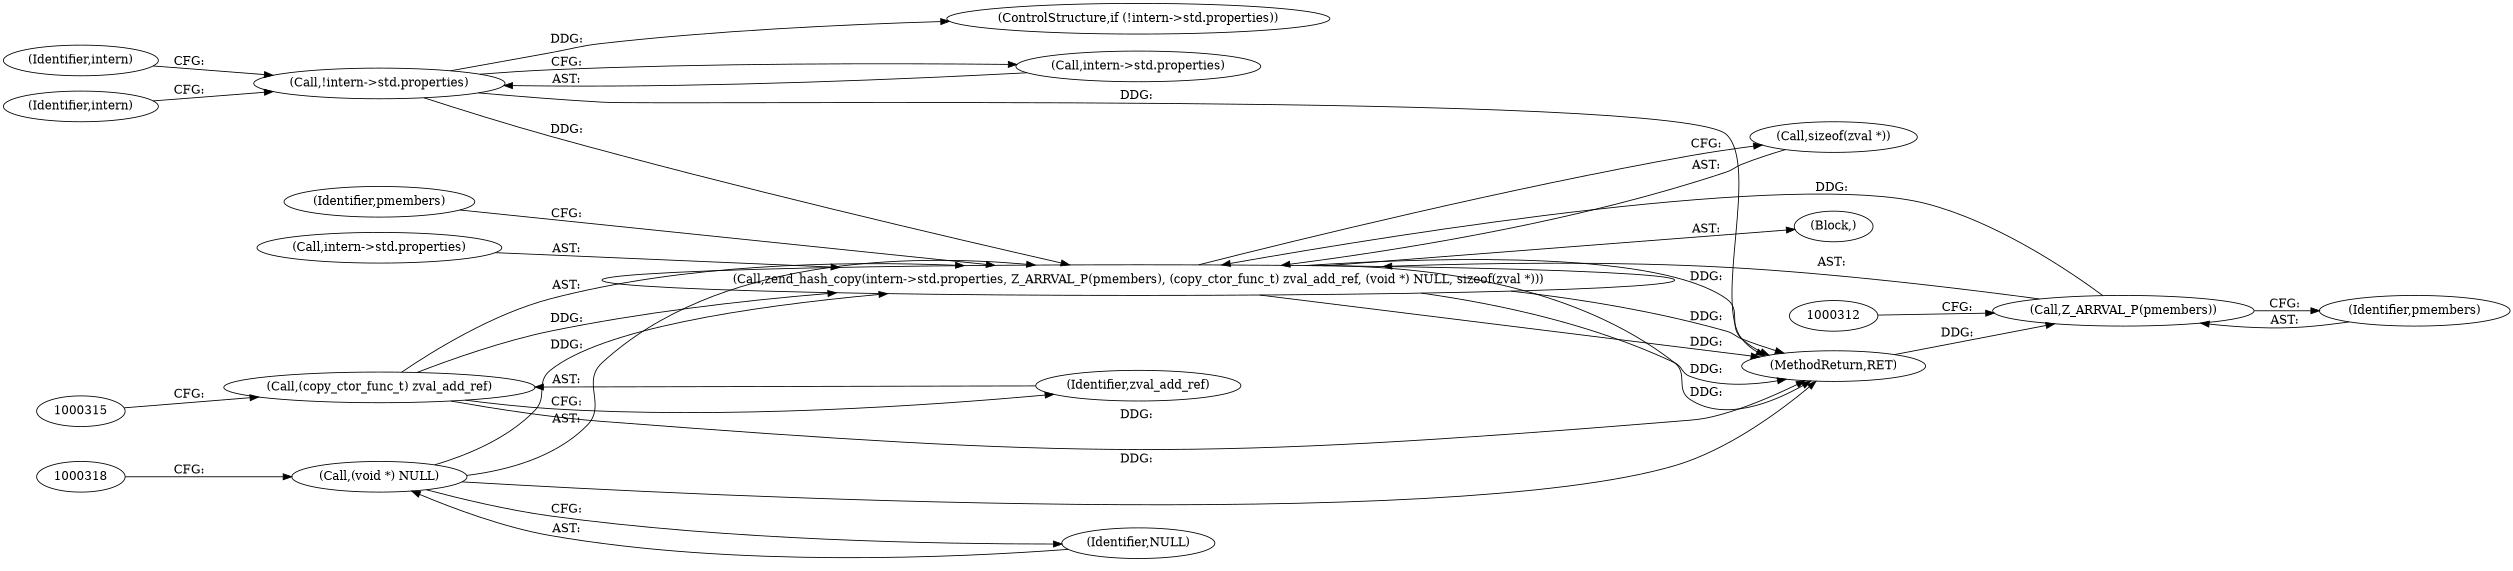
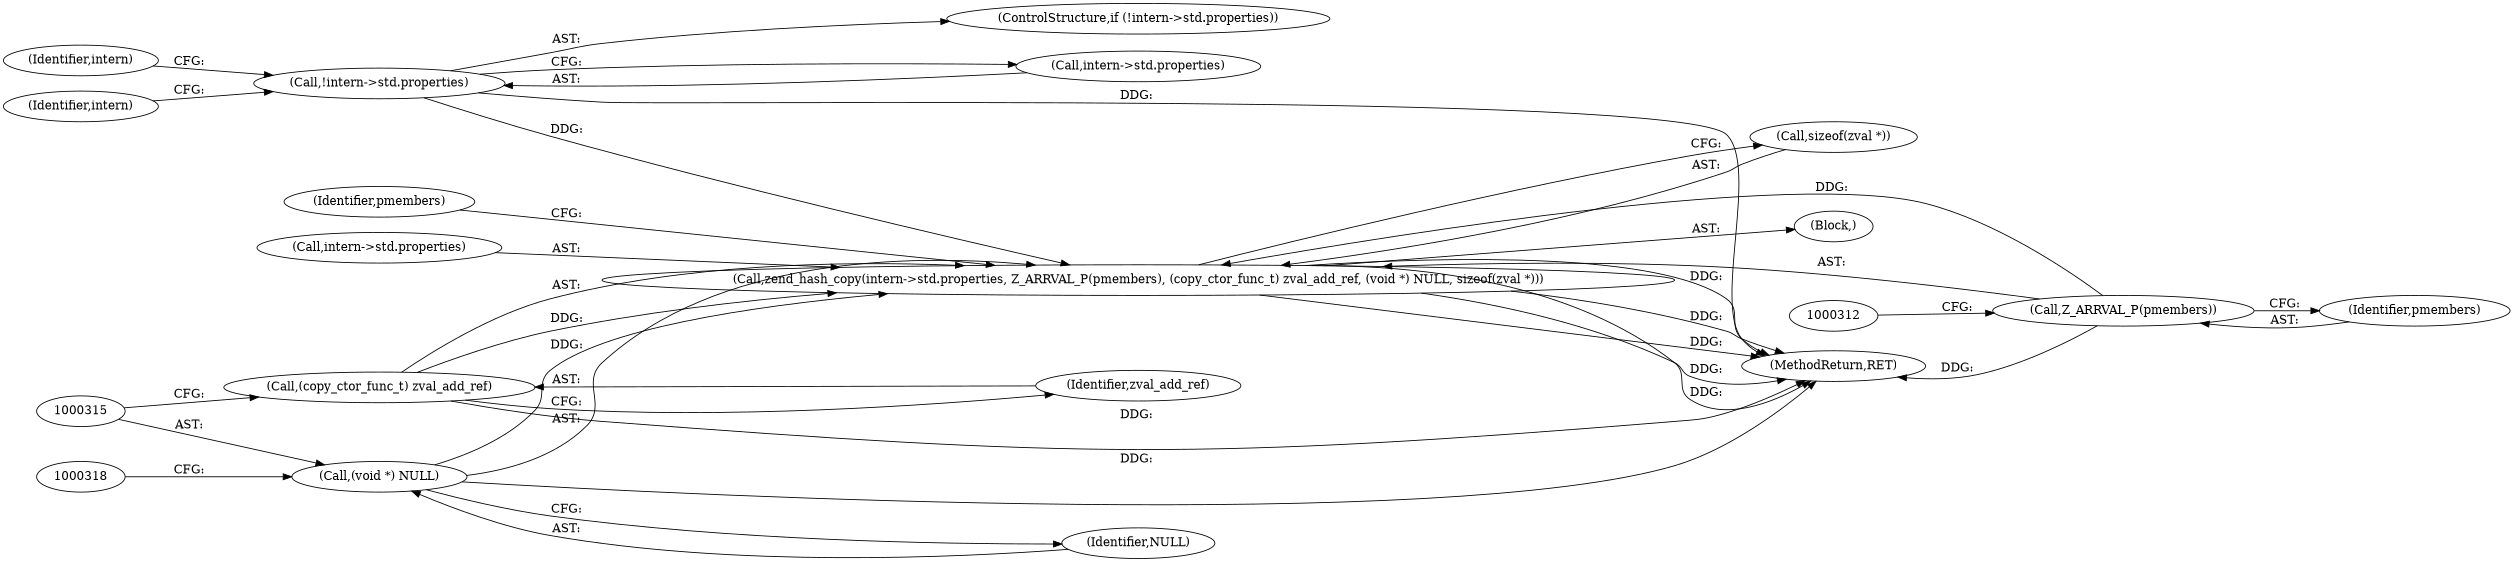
edge "(Call,!intern->std.properties)" -> "(ControlStructure,if (!intern->std.properties))": label "DDG: " -> "AST: "
edge "(MethodReturn,RET)" -> "(Call,Z_ARRVAL_P(pmembers))": reversed
edge "1000315" -> "(Call,(void *) NULL)": added, label "AST:"
